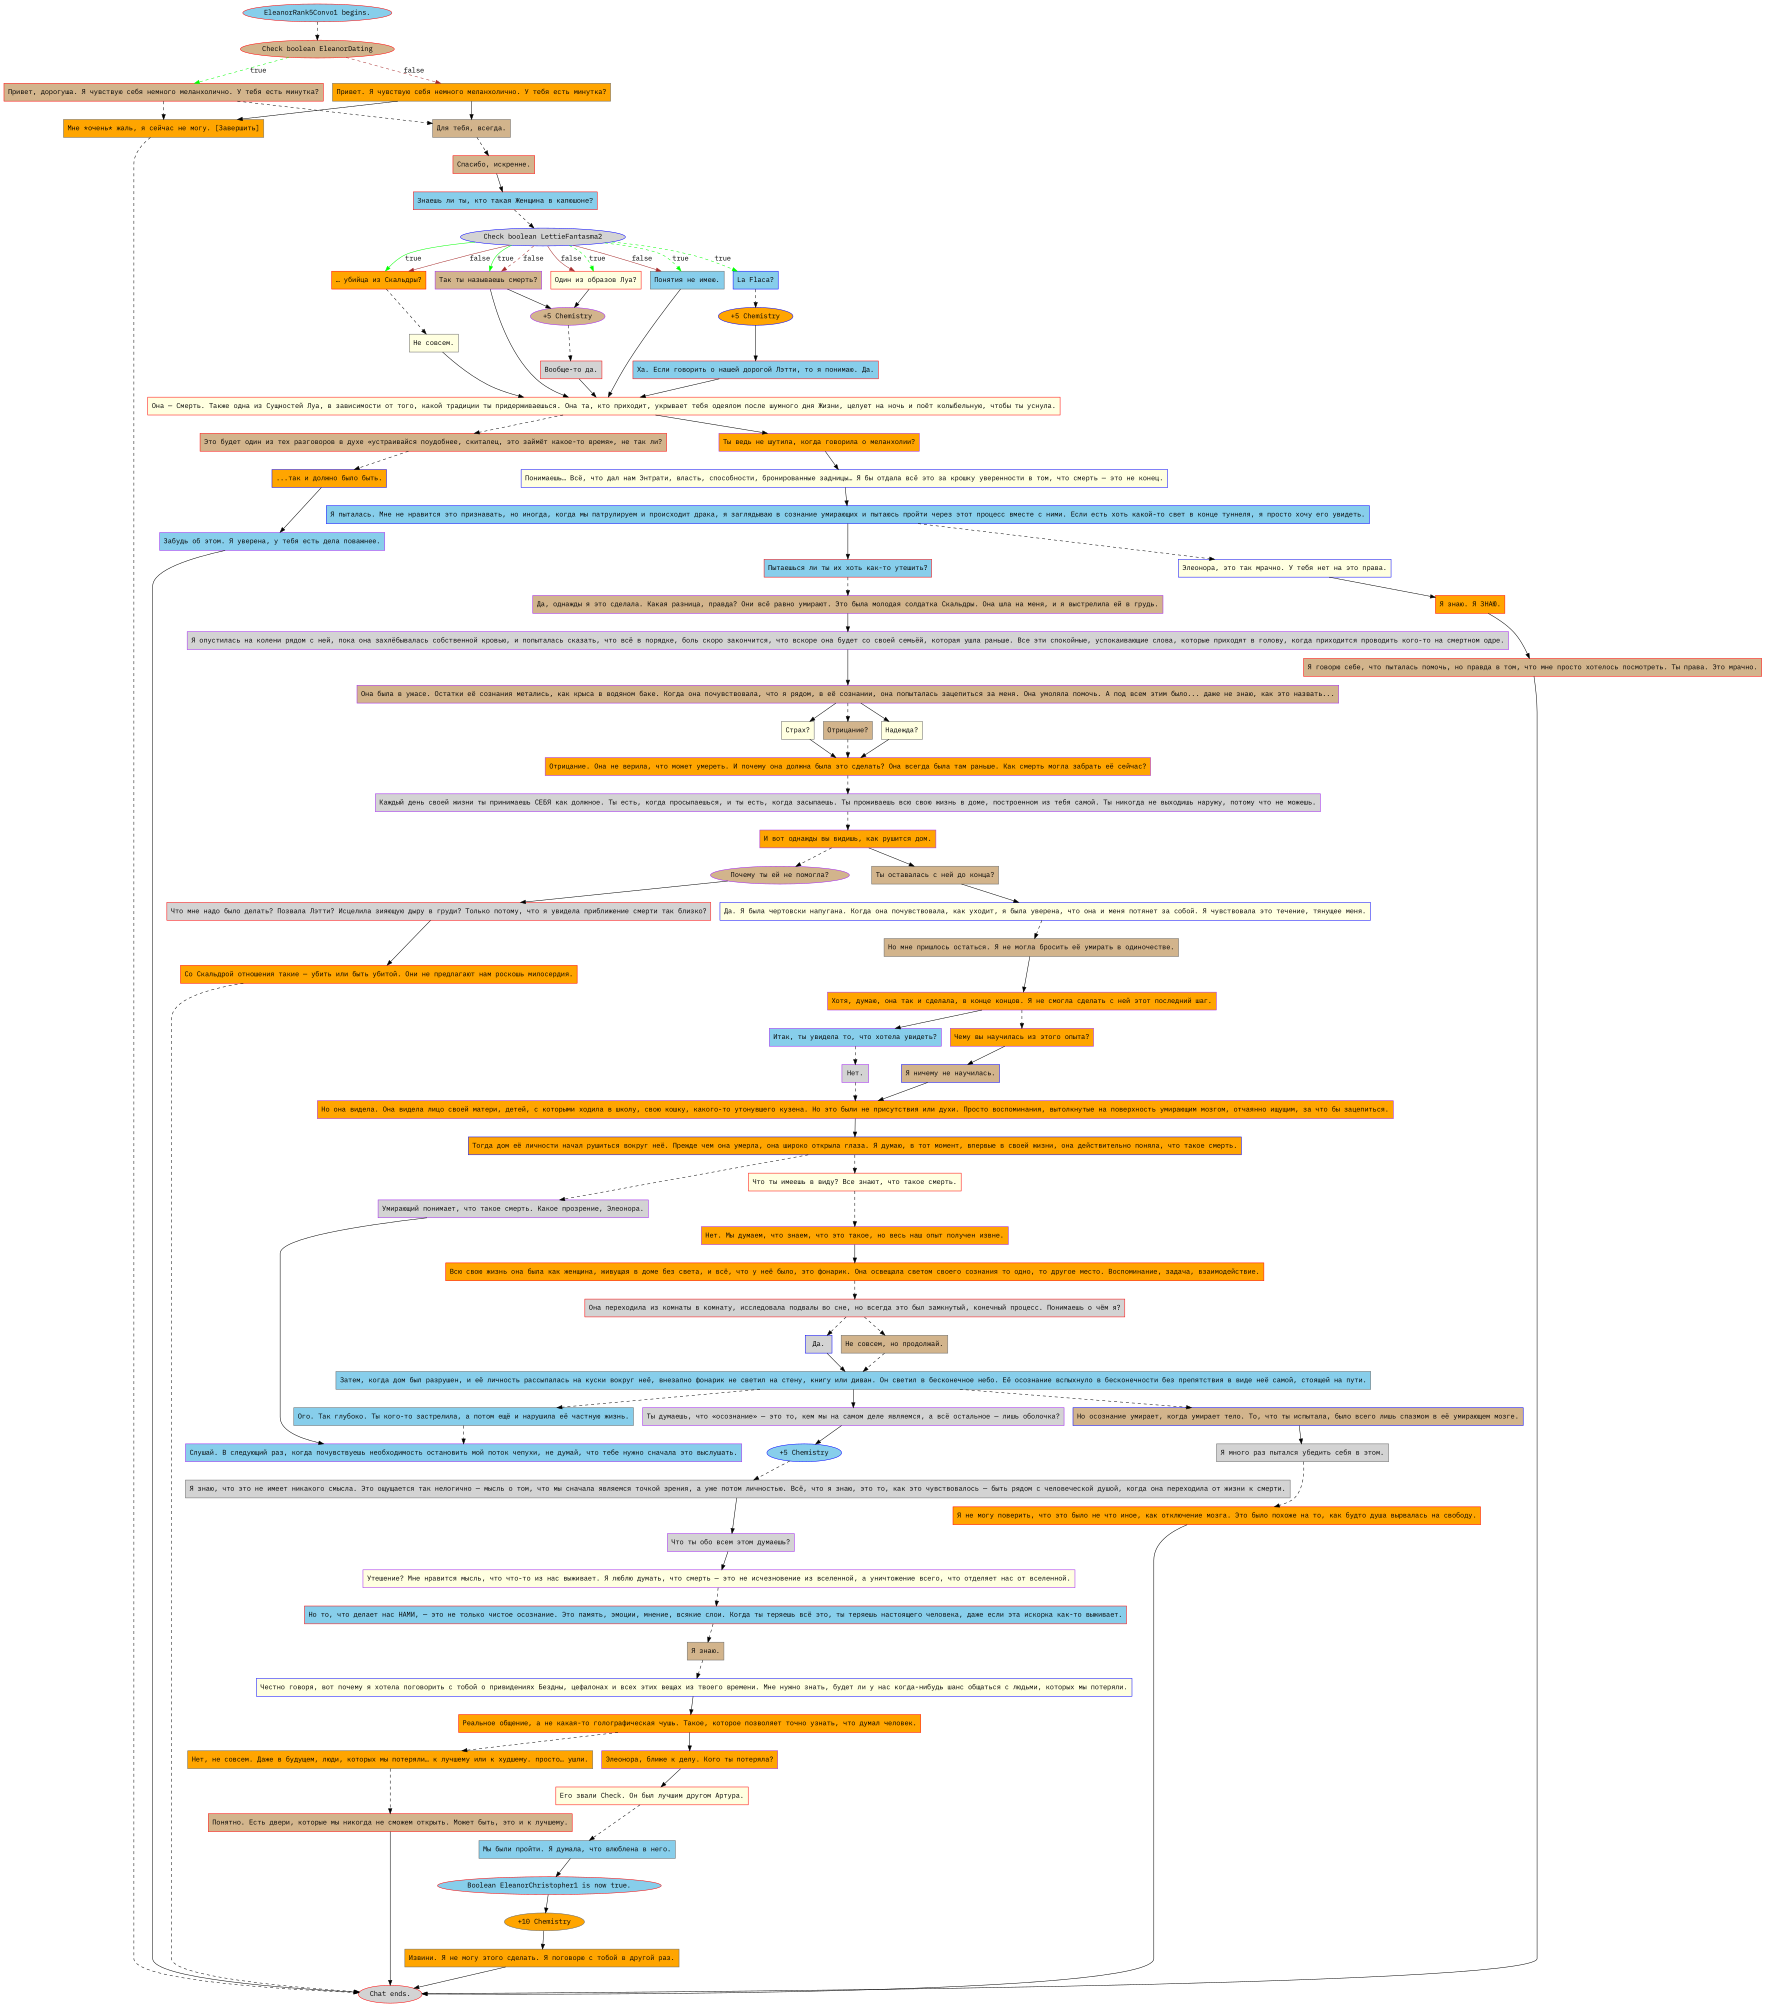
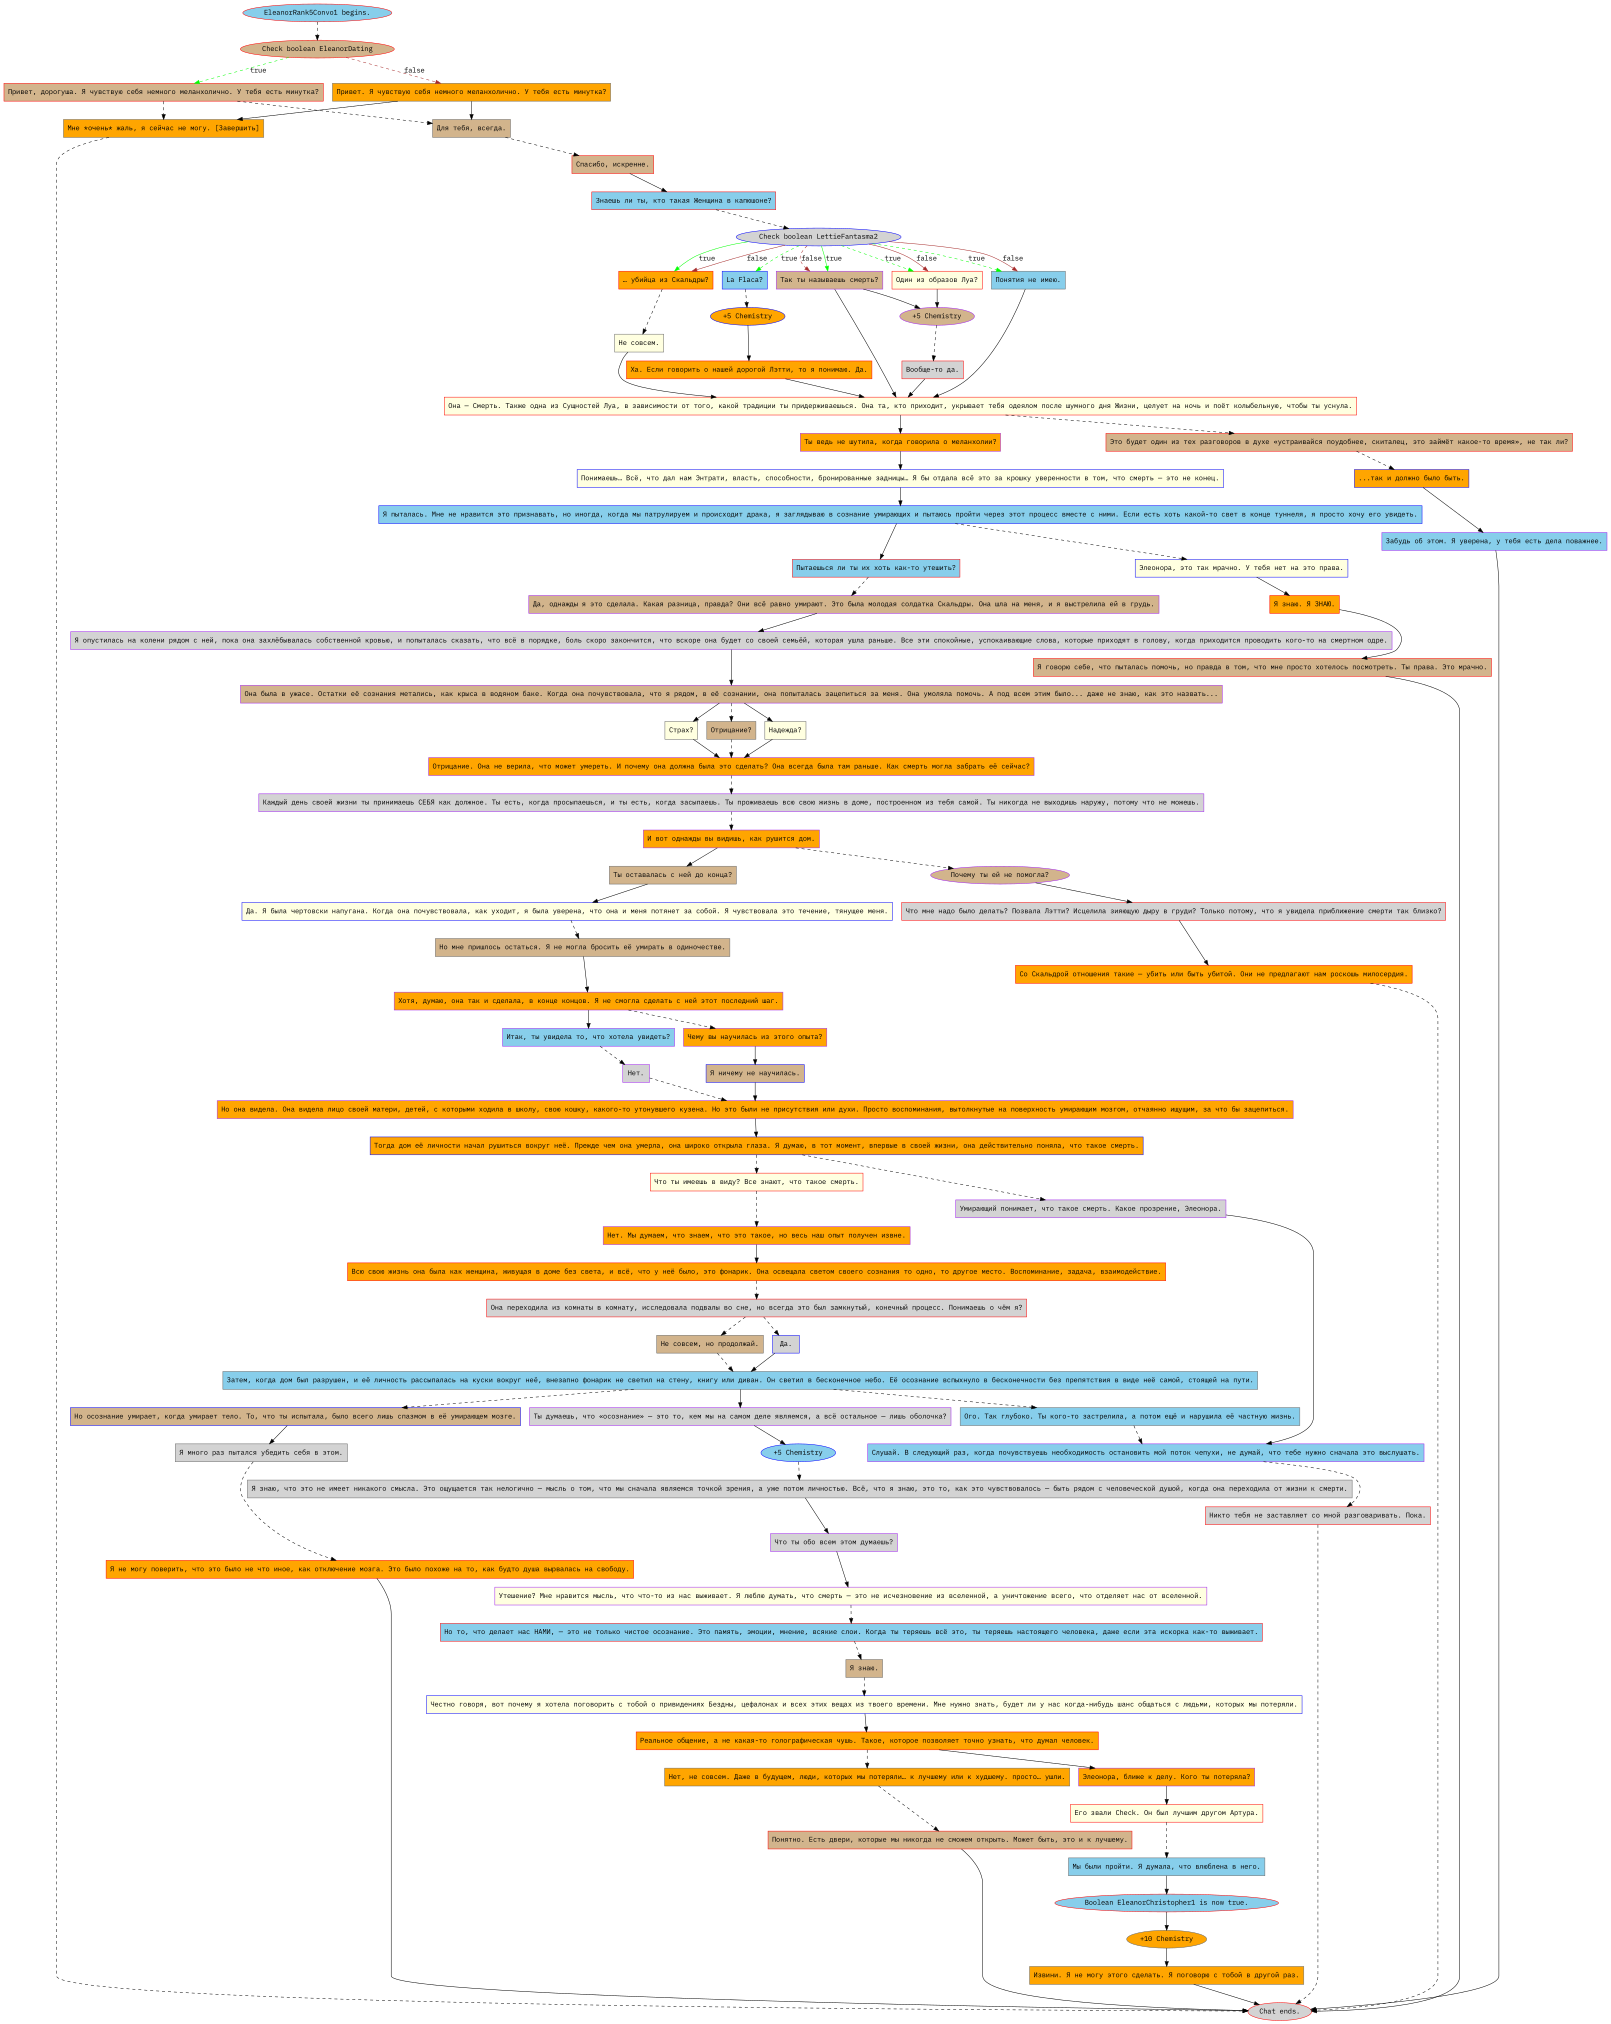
node "Ха. Если говорить о нашей дорогой Лэтти, то я понимаю. Да.": fillcolor skyblue -> orange
node "Никто тебя не заставляет со мной разговаривать. Пока.": added
